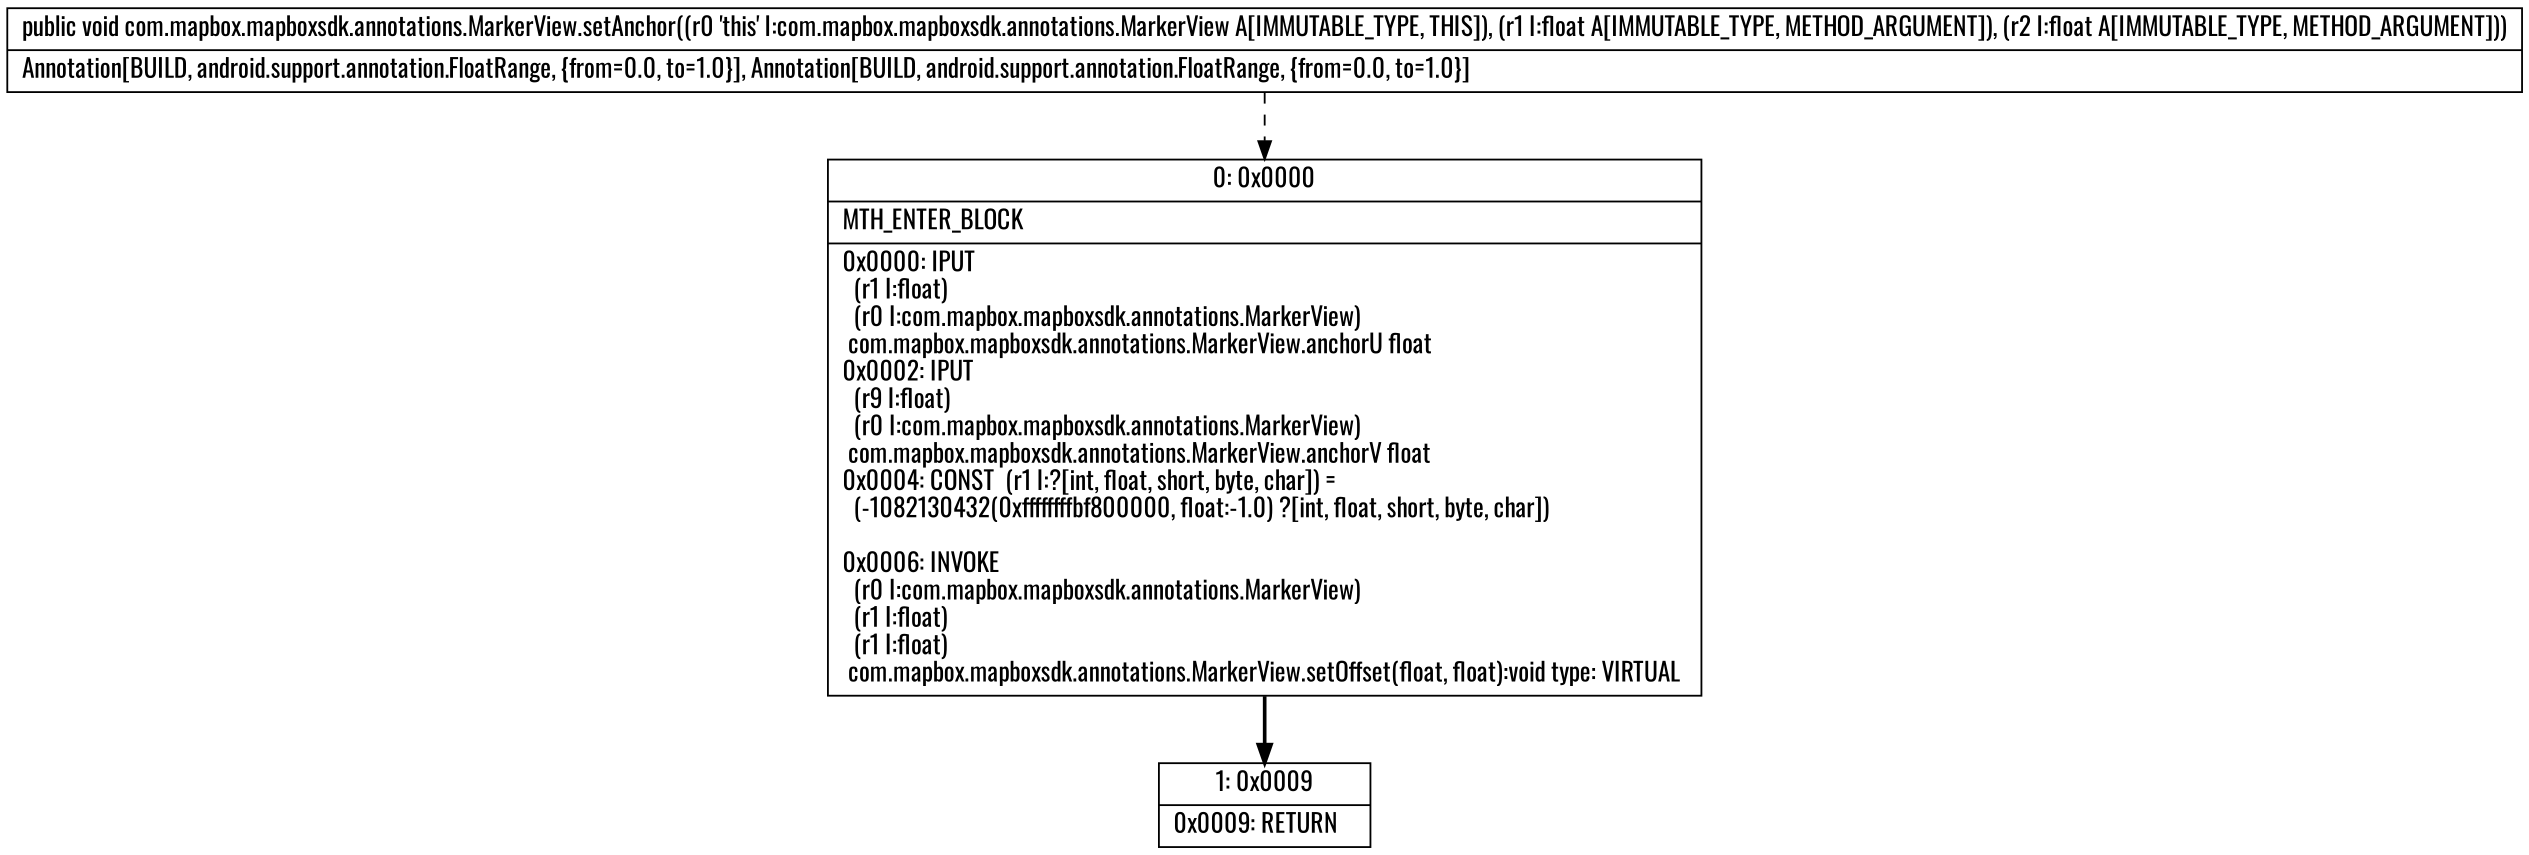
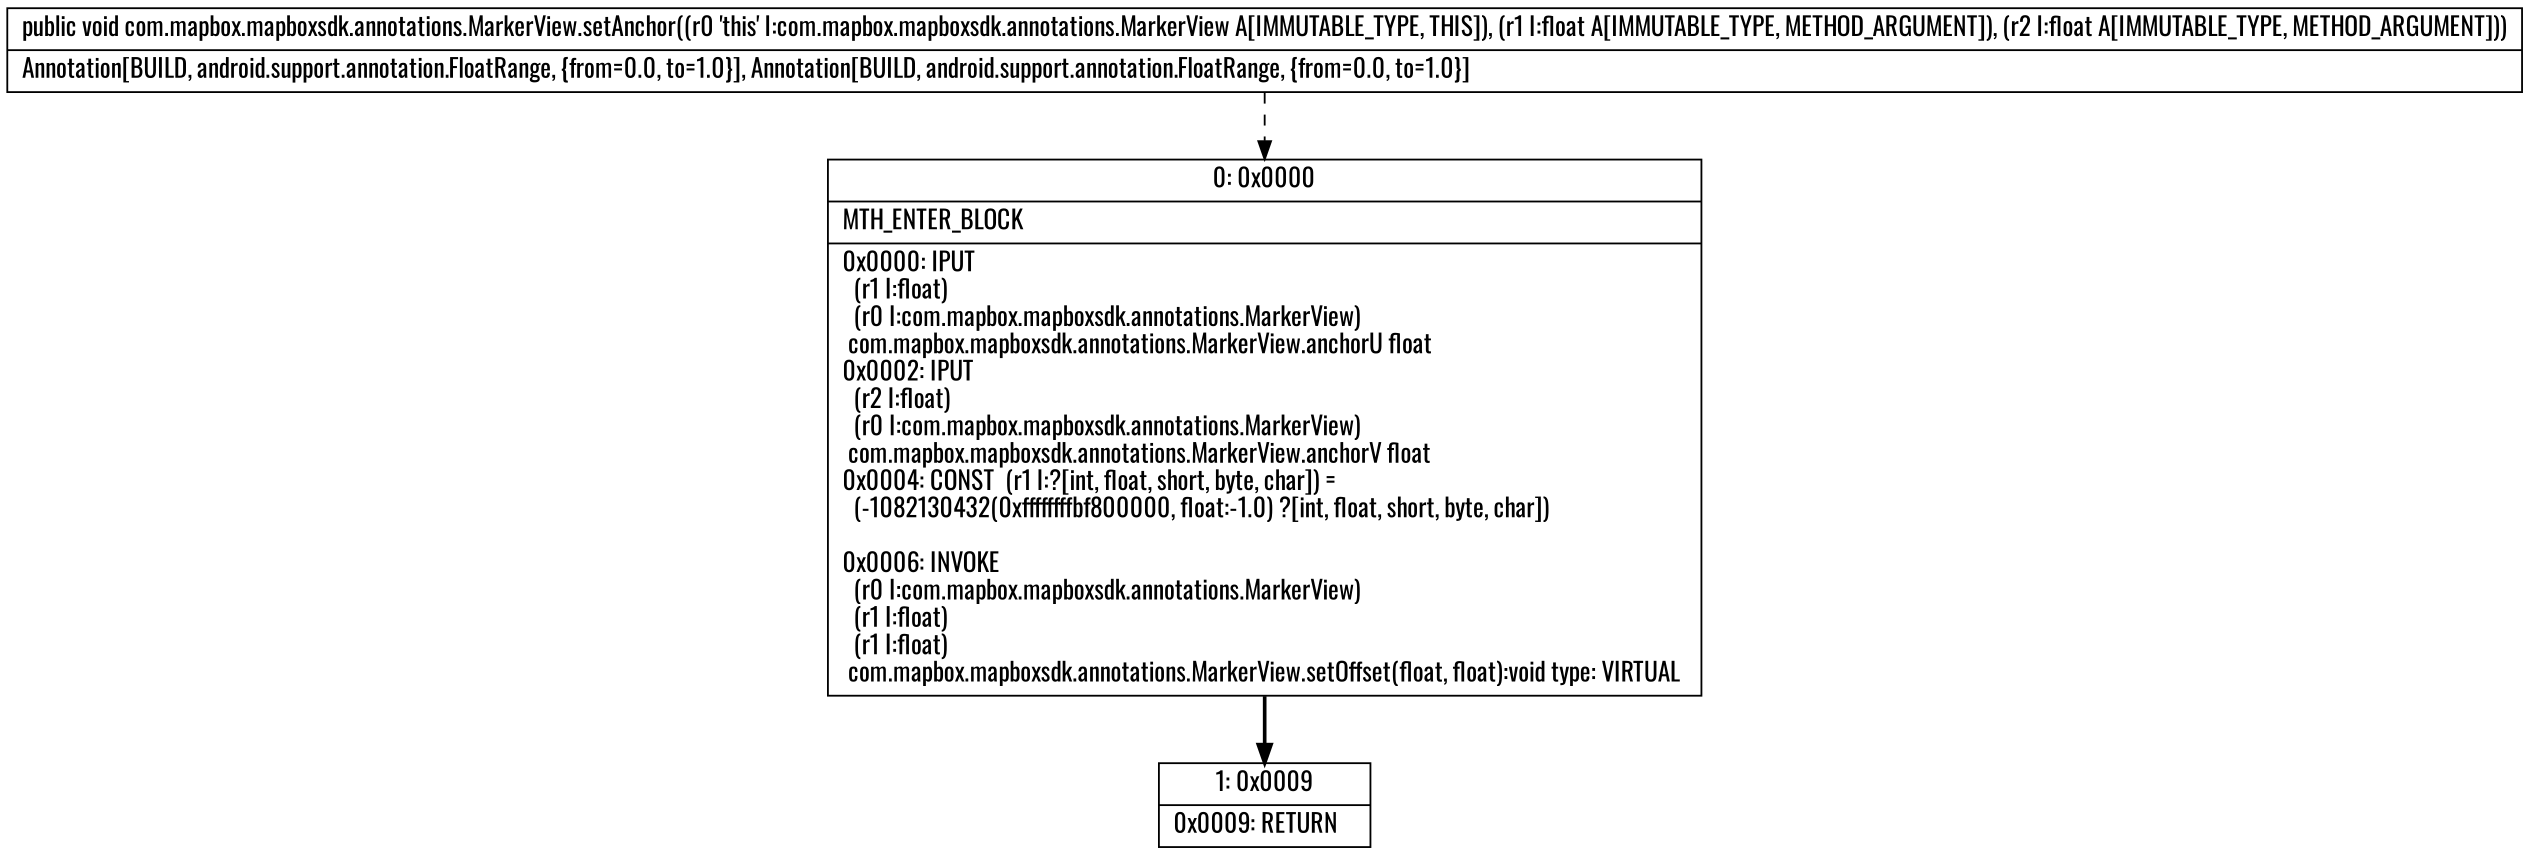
node "0: 0x0000": text "(r9 I:float)" -> "(r2 I:float)"
